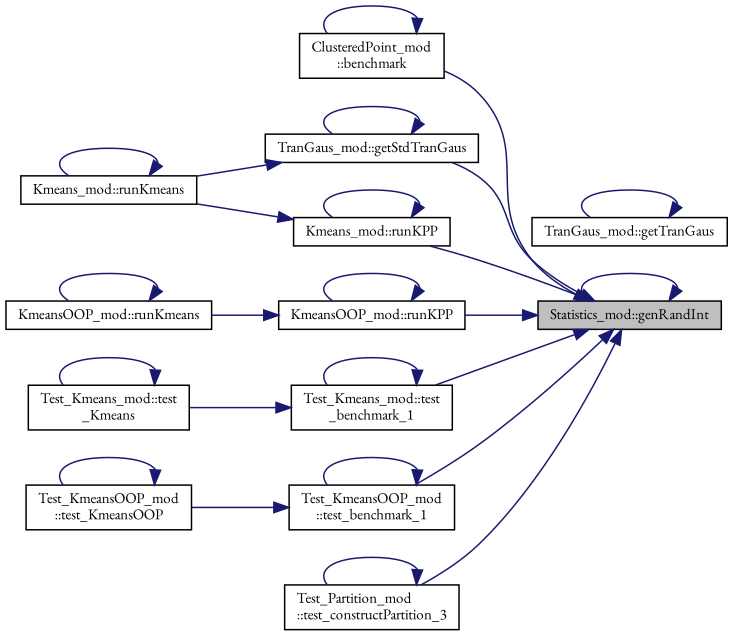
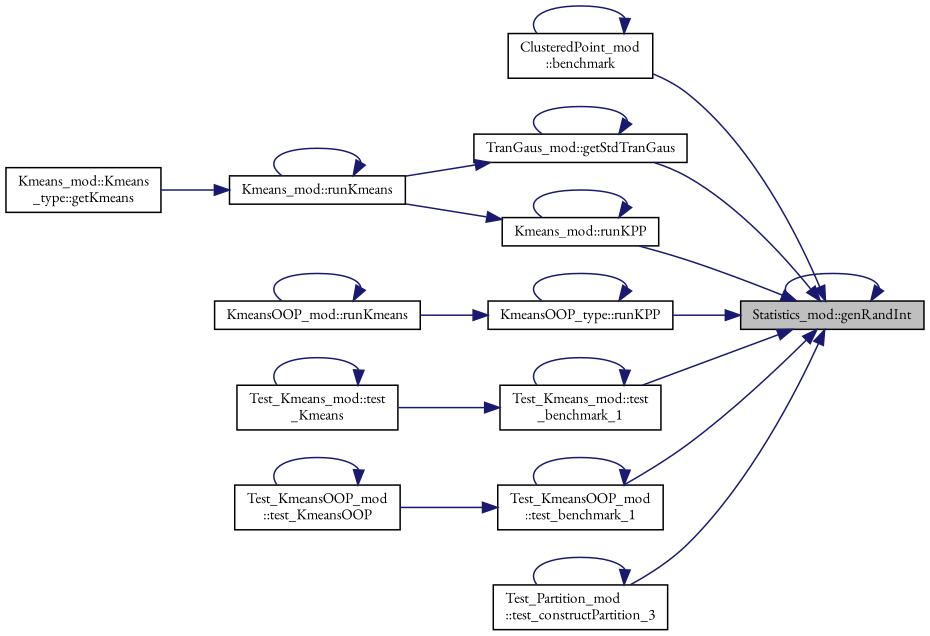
node "Kmeans_mod::Kmeans _type::getKmeans": added
node "TranGaus_mod::getTranGaus": removed
node "KmeansOOP_mod::runKPP": label "KmeansOOP_mod::runKPP" -> "KmeansOOP_type::runKPP"
